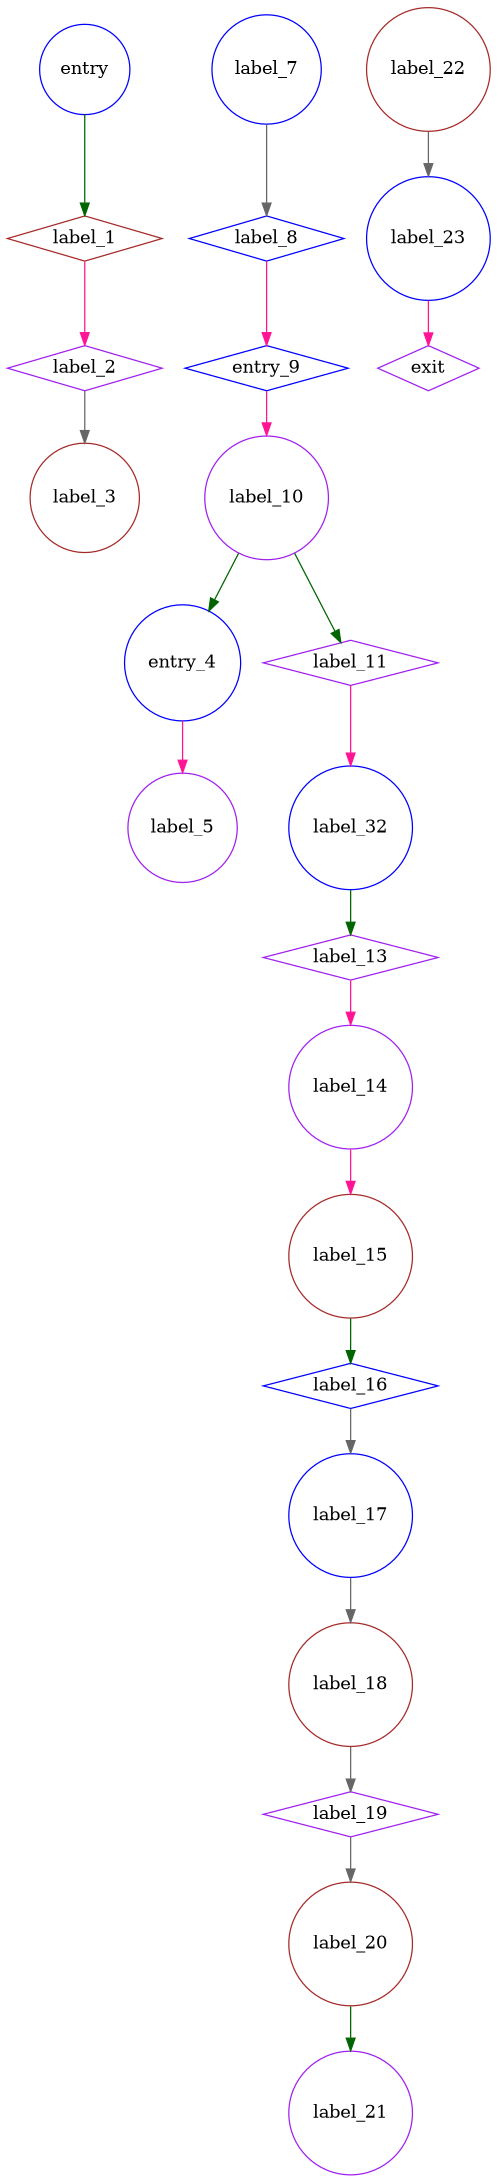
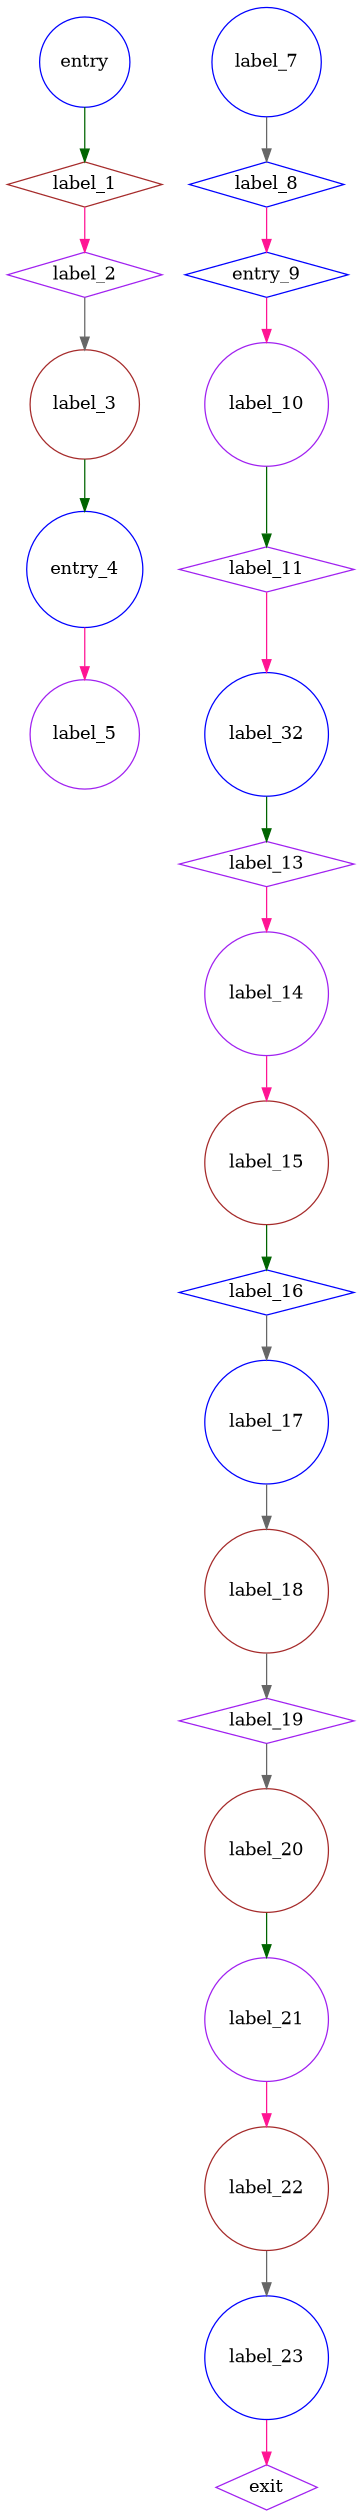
edge "label_10" -> "entry_4": now "label_3" -> "entry_4"
edge "label_21" -> "label_22": added
